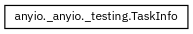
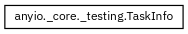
node "anyio._anyio._testing.TaskInfo": label "anyio._anyio._testing.TaskInfo" -> "anyio._core._testing.TaskInfo"
